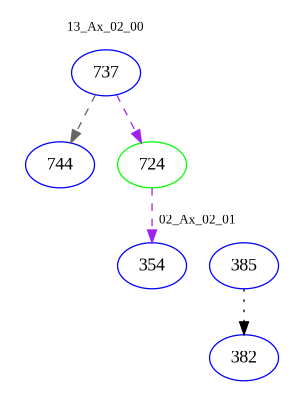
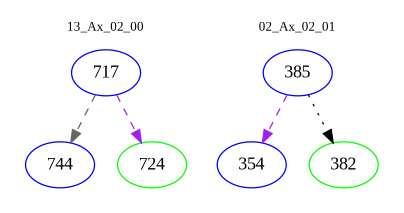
node "737": label "737" -> "717"
edge "724" -> "354": now "385" -> "354"
node "382": color blue -> green
